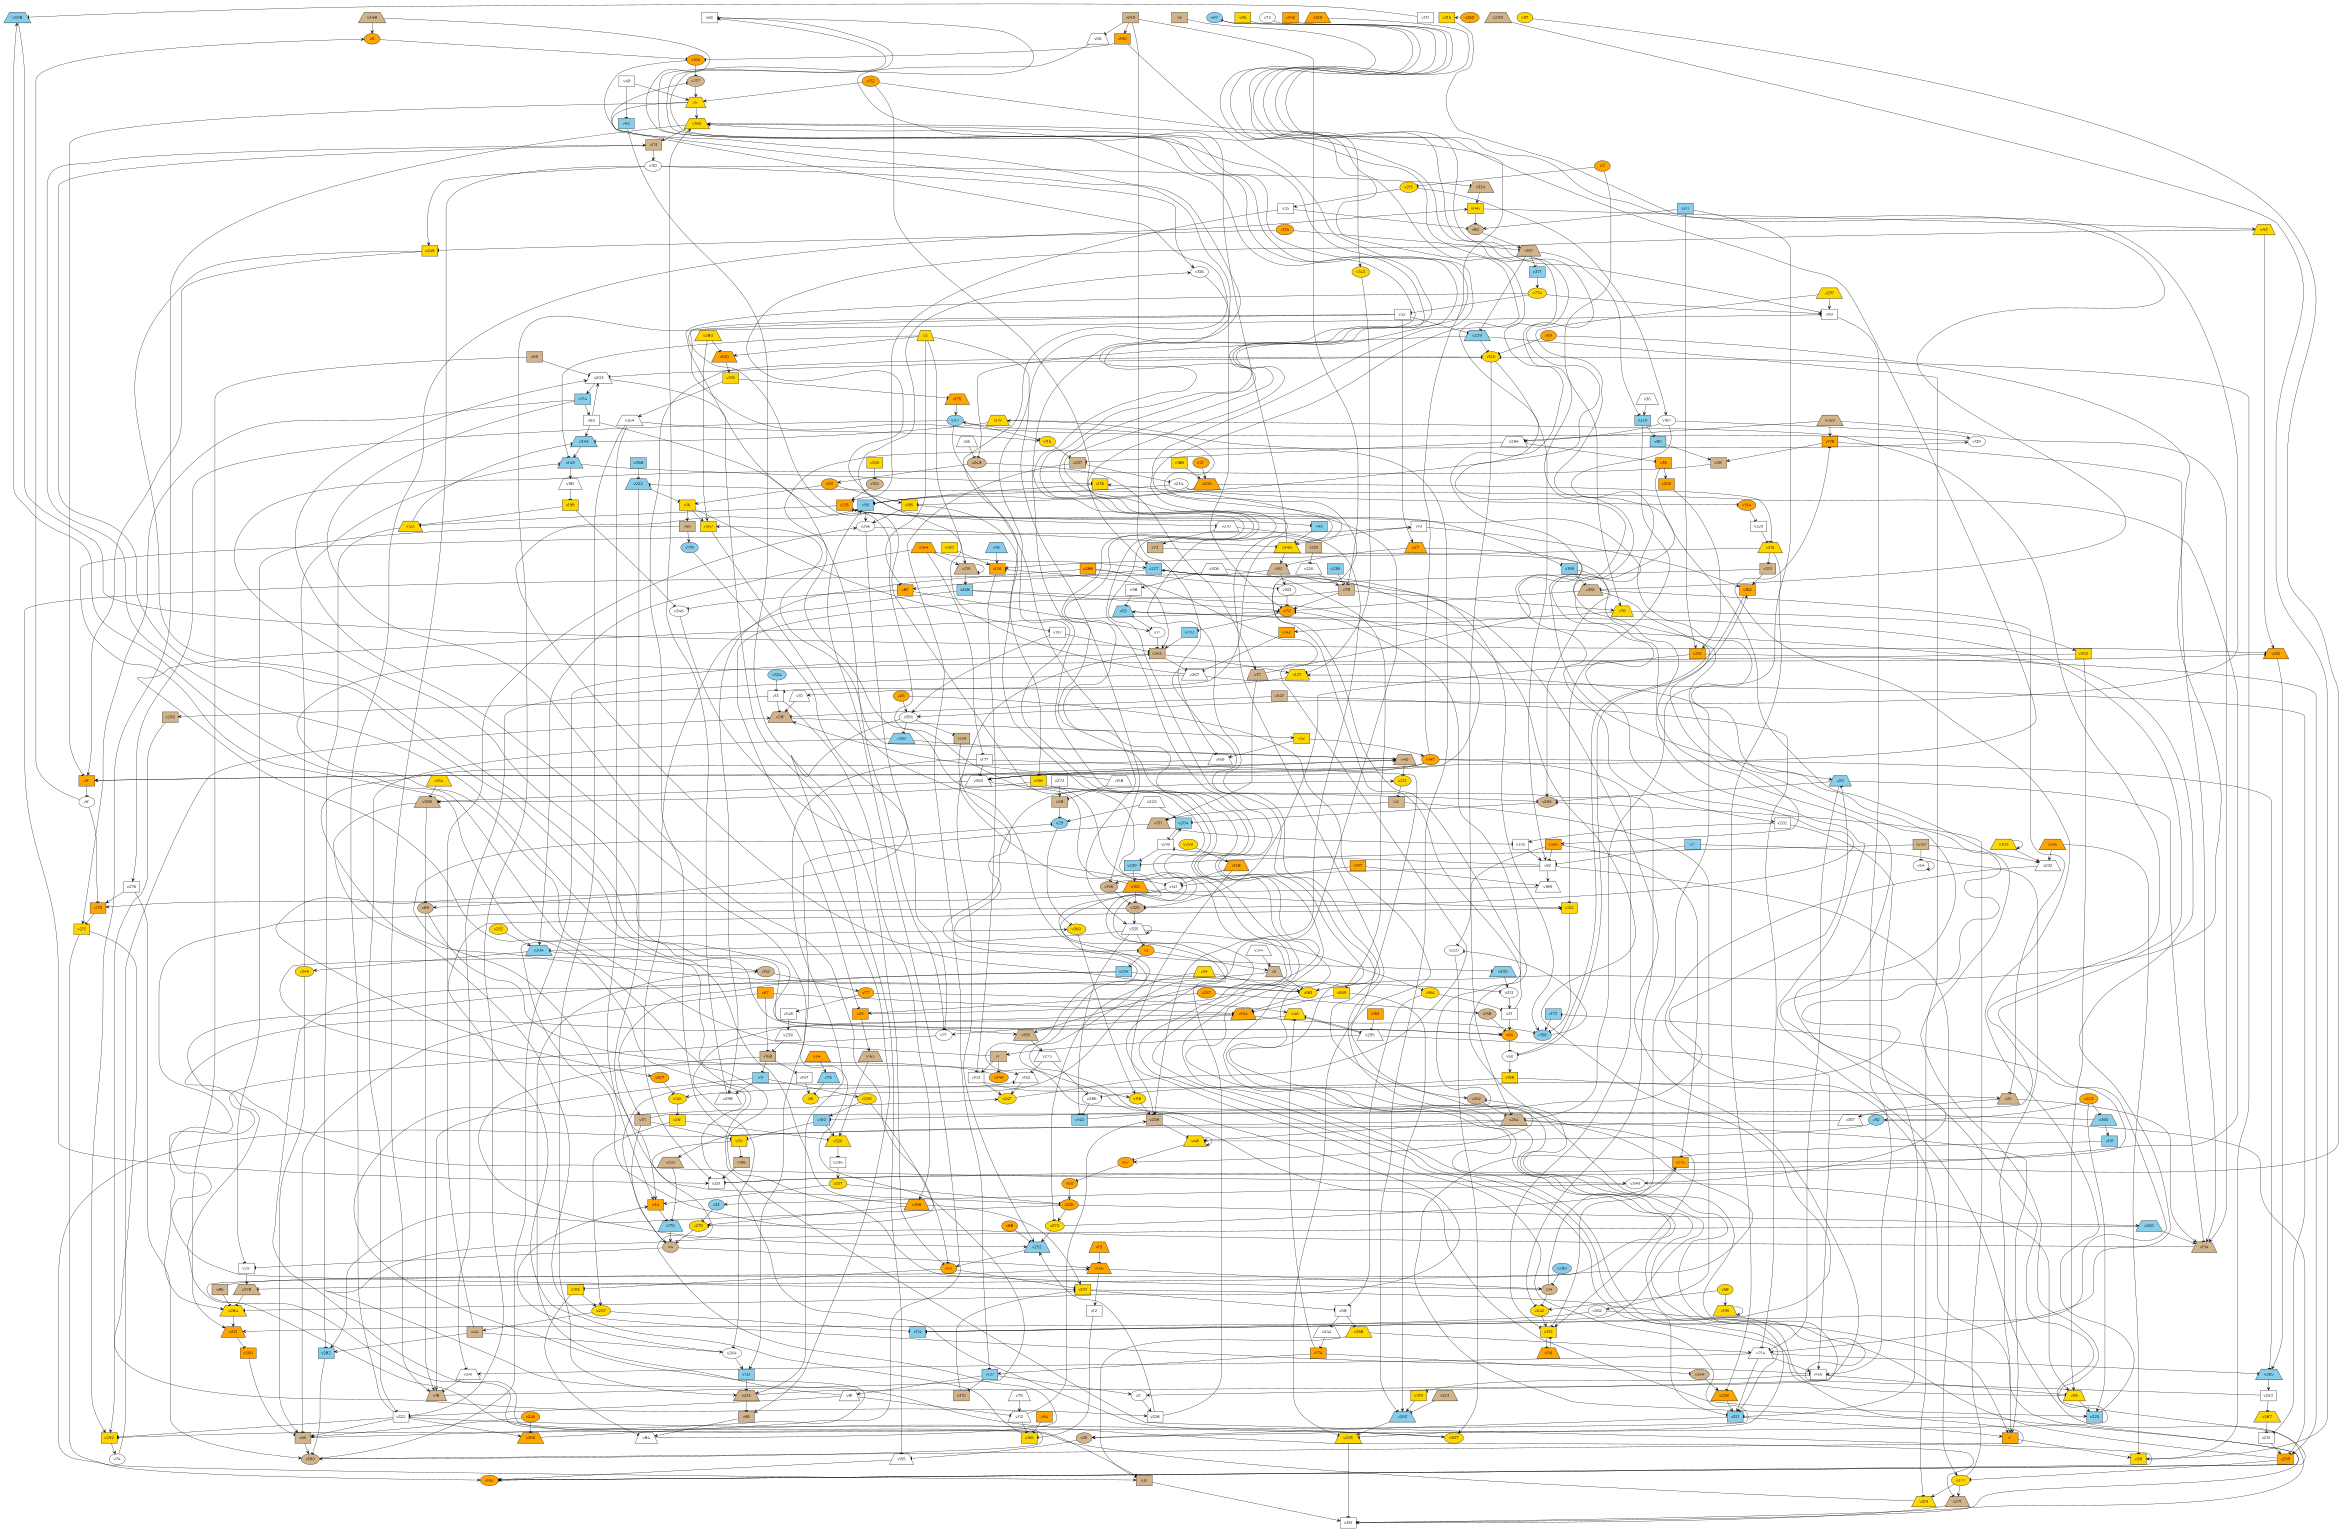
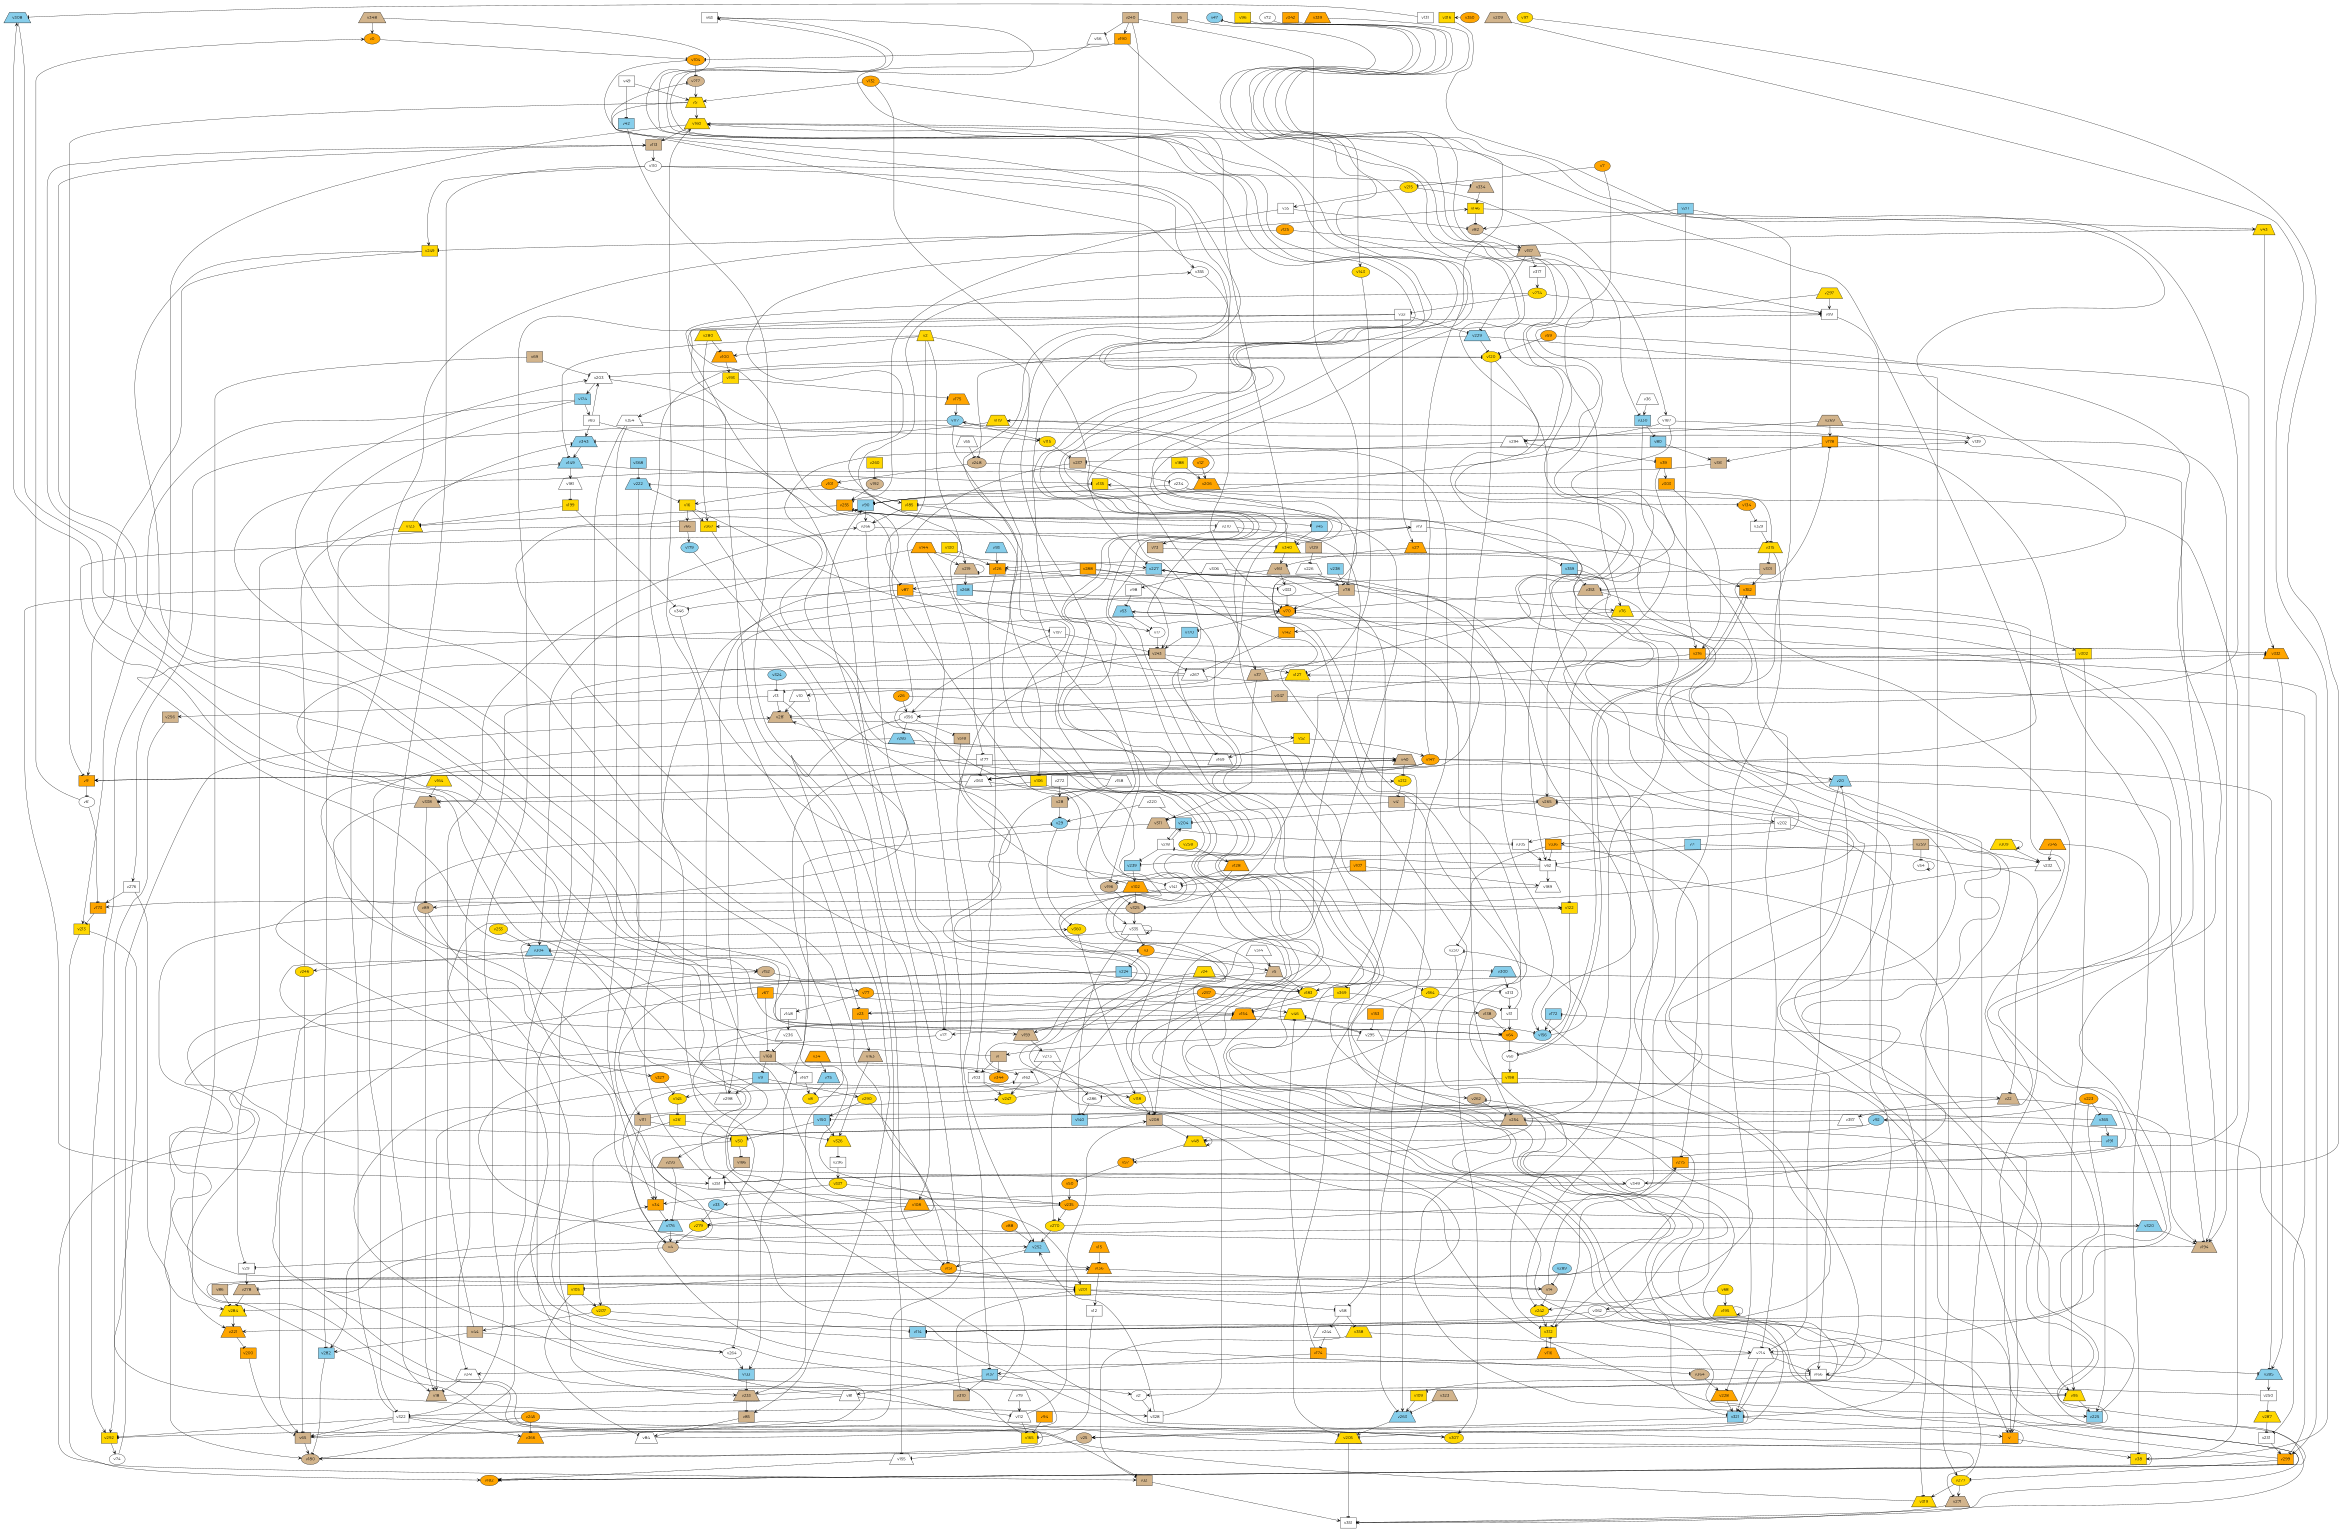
node "v317": fillcolor skyblue -> white
